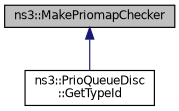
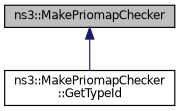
node "ns3::PrioQueueDisc ::GetTypeId": label "ns3::PrioQueueDisc ::GetTypeId" -> "ns3::MakePriomapChecker ::GetTypeId"
